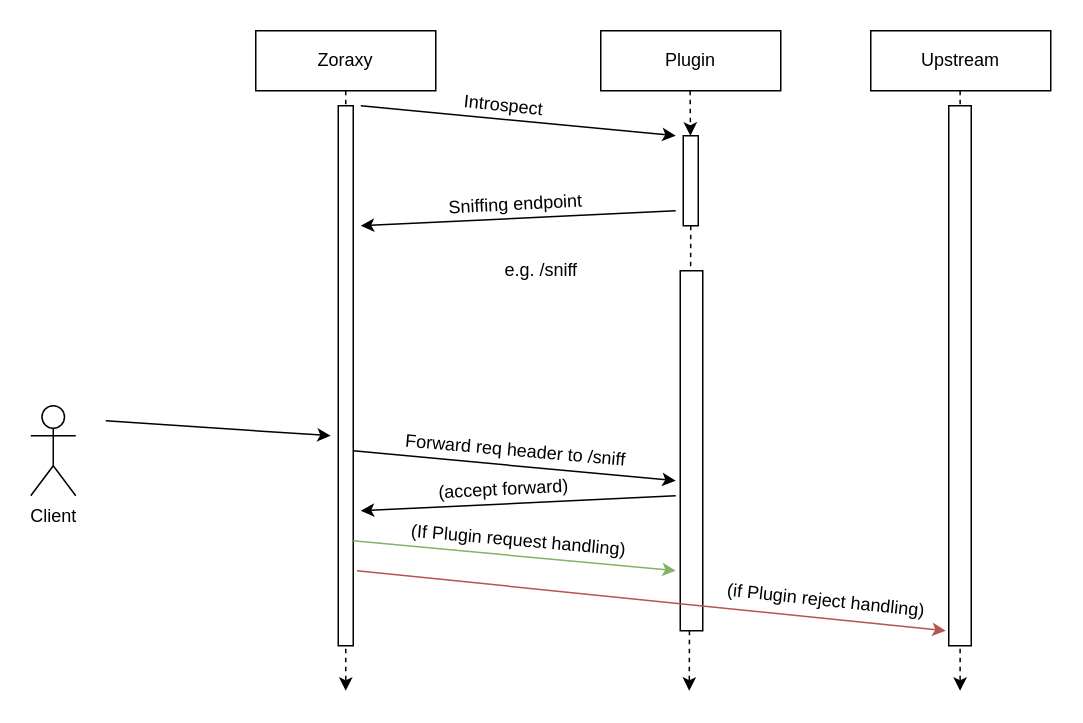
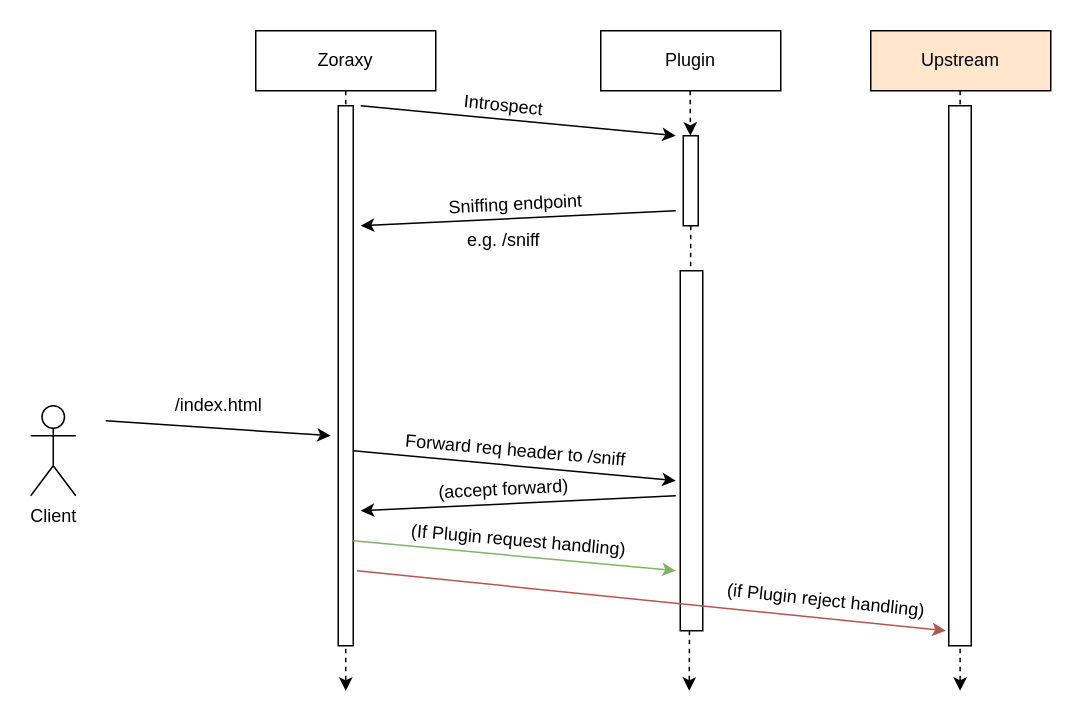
node "Upstream": fillcolor #ffffff -> #ffe6cc
node "e.g. /sniff": moved (541, 271) -> (503, 241)
node "/index.html": added
